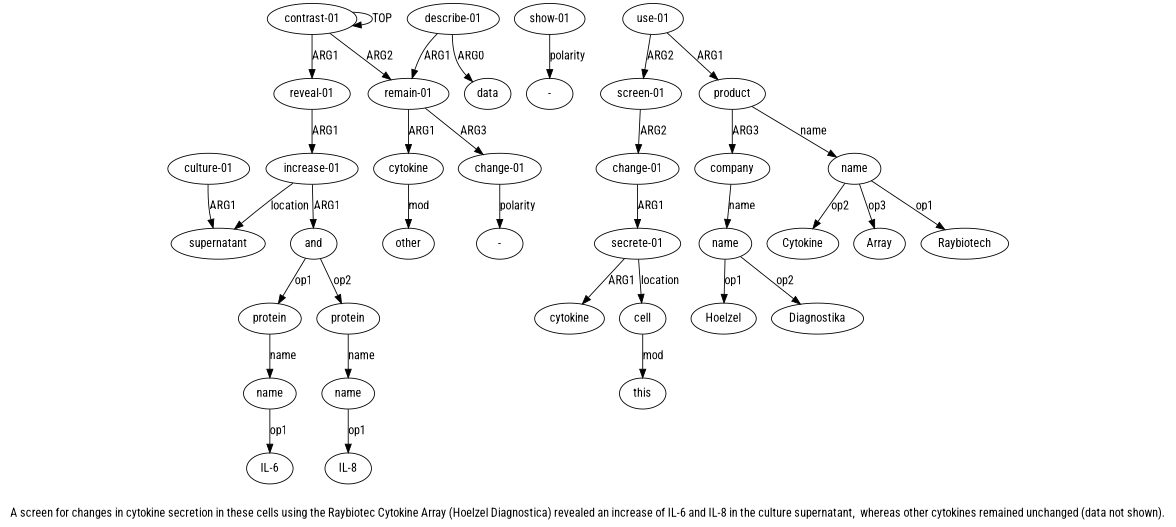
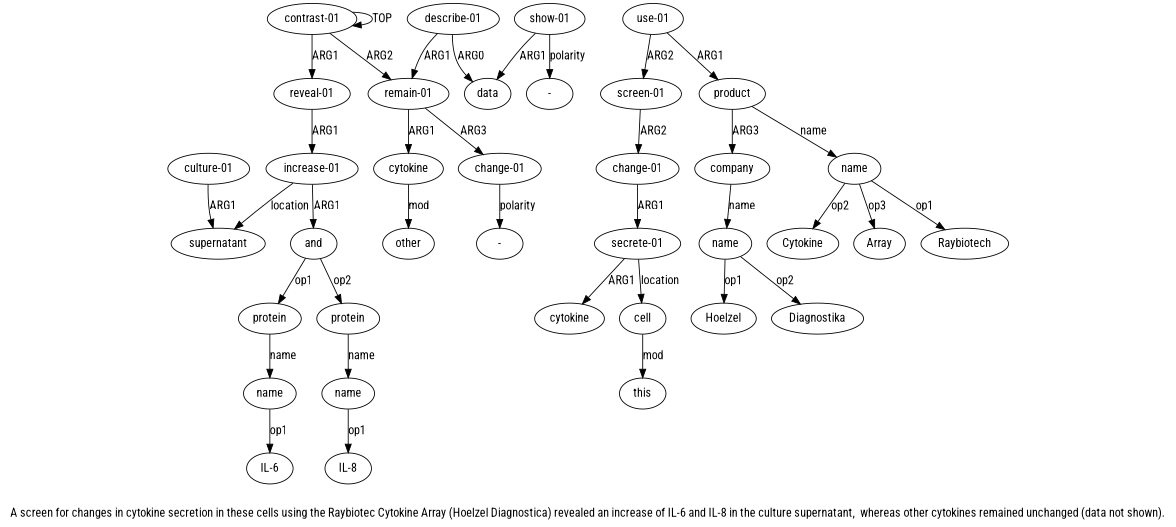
edge "show-01" -> "data": added, label "ARG1"
